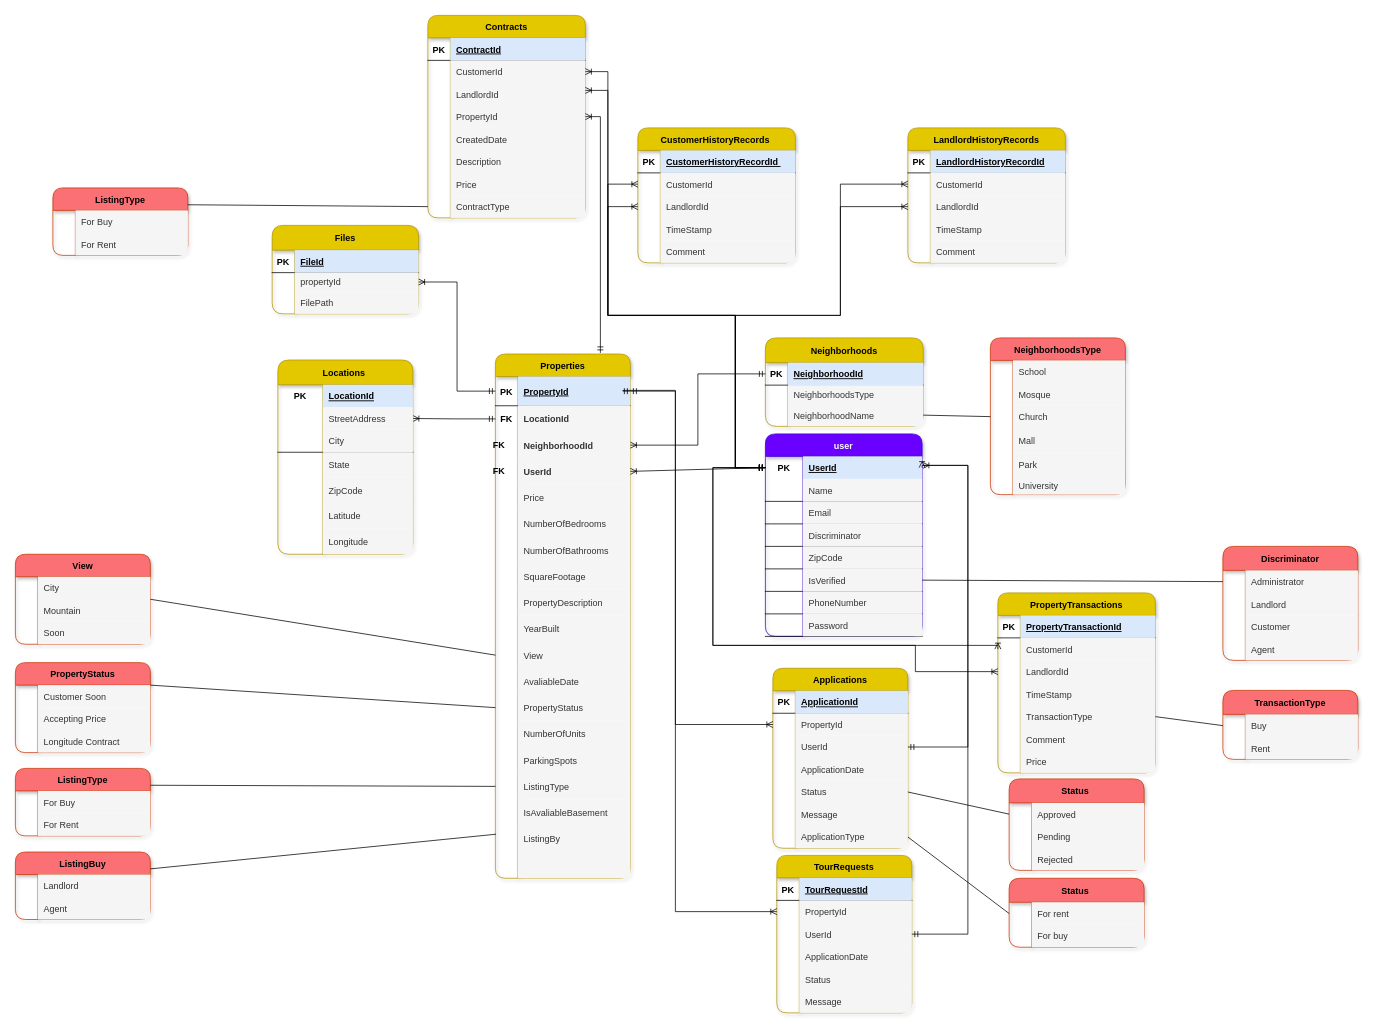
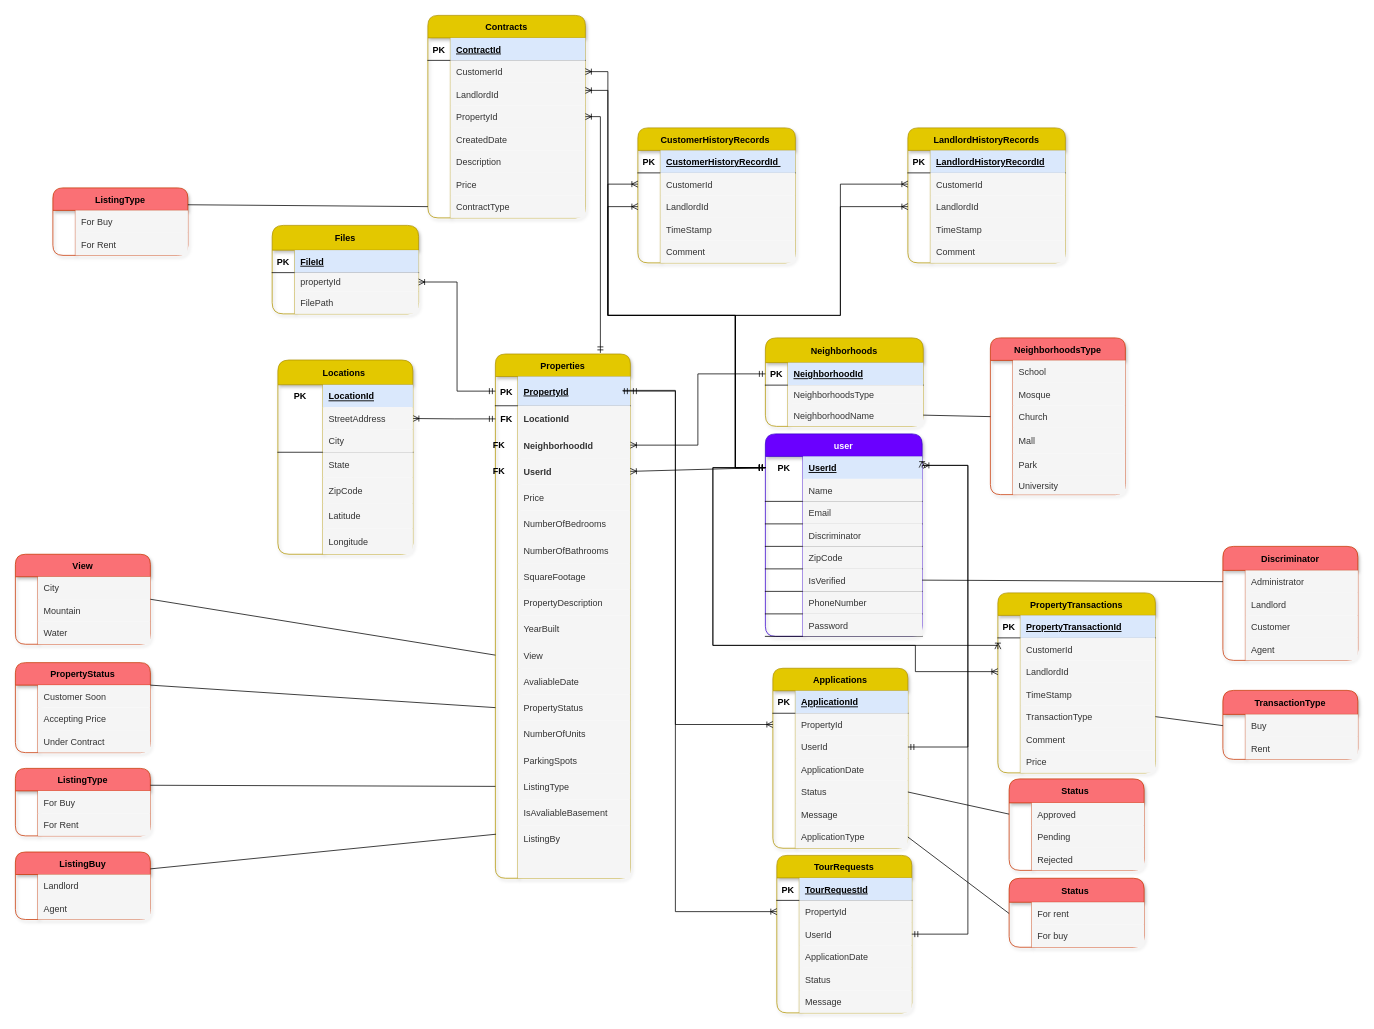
node "Soon": label "Soon" -> "Water"
node "Longitude Contract": label "Longitude Contract" -> "Under Contract"
